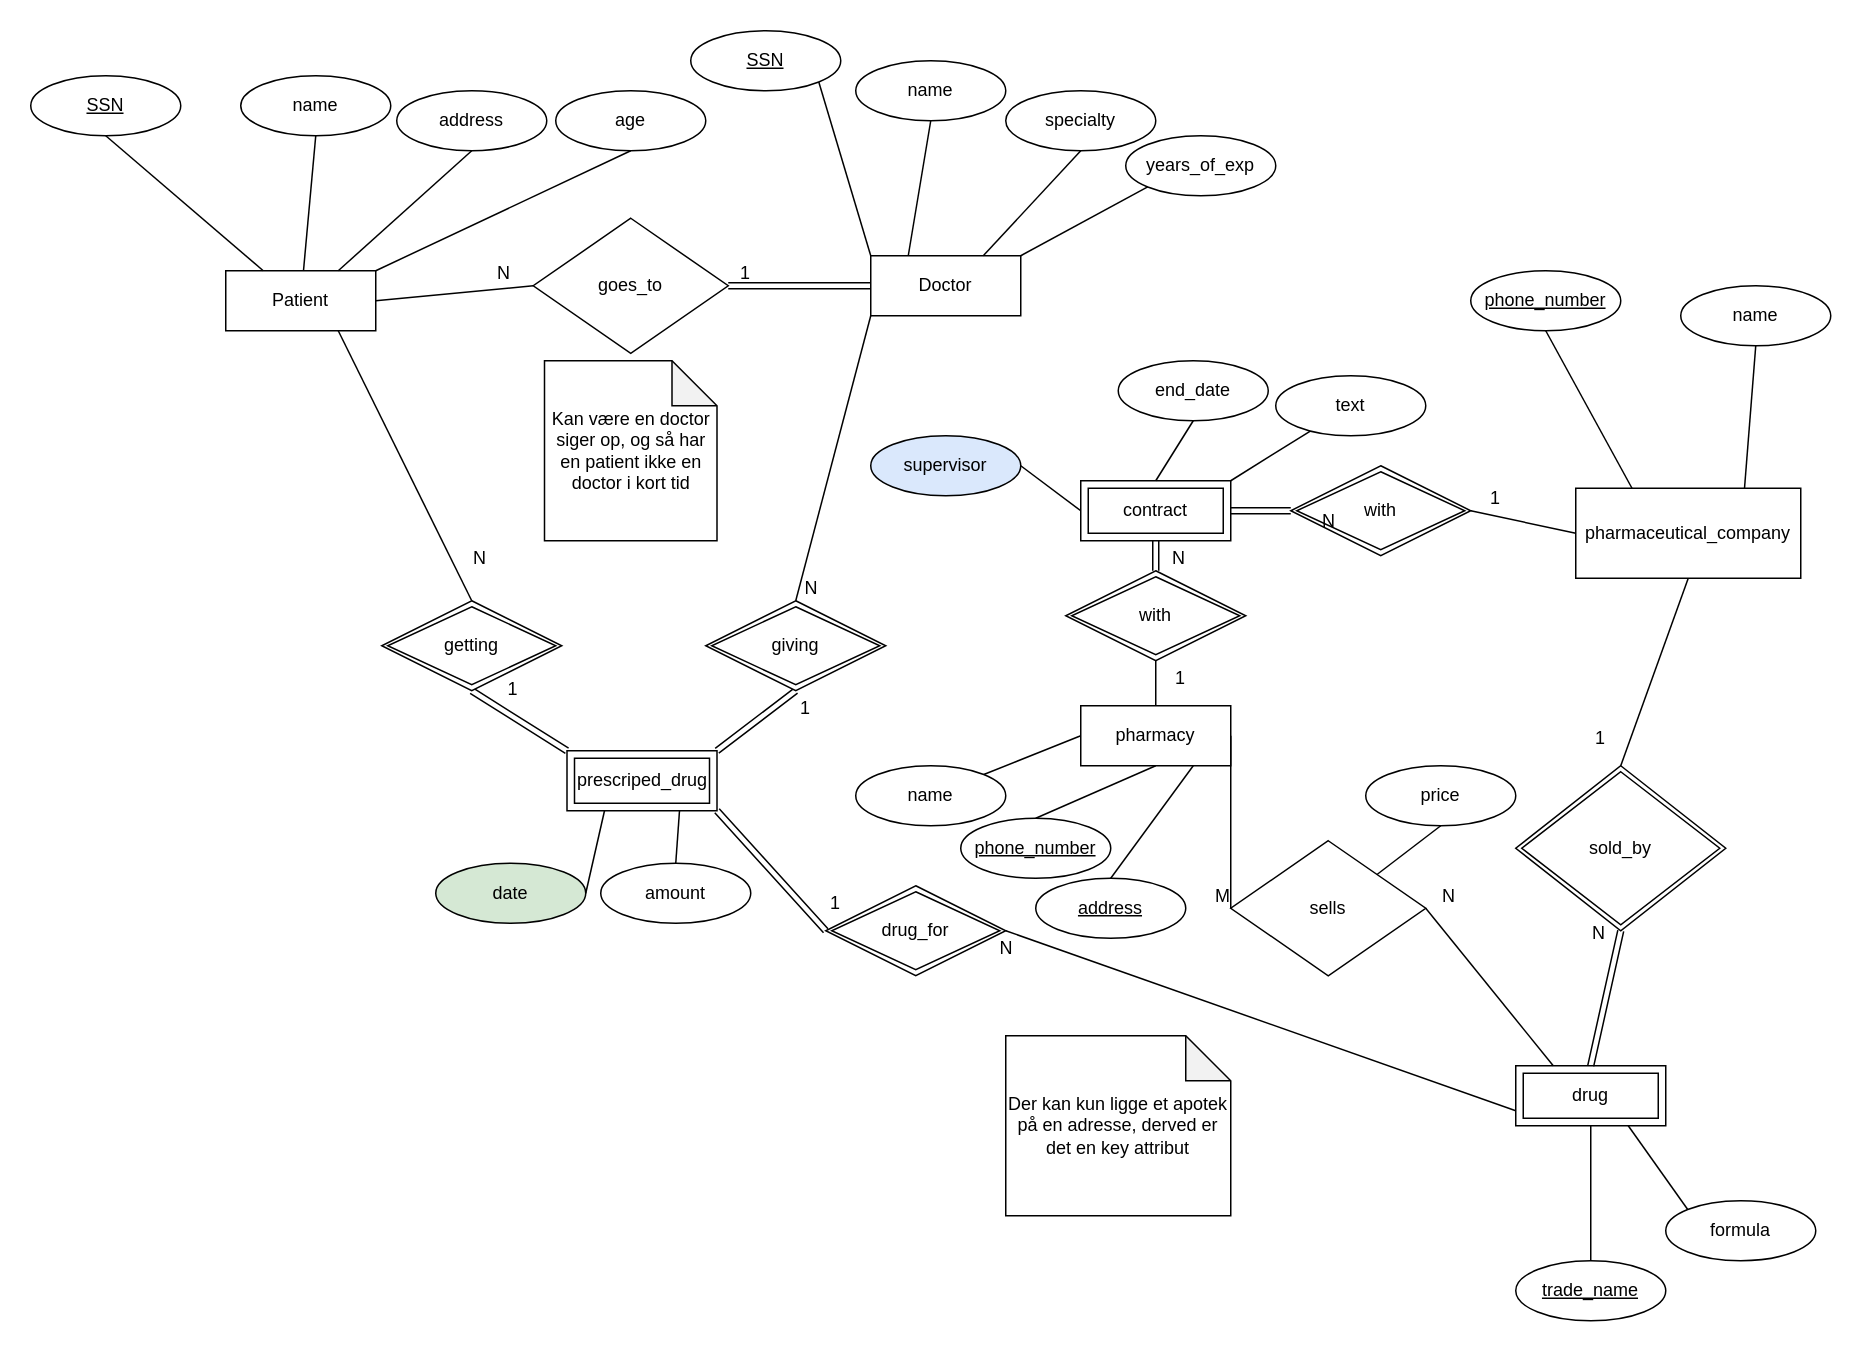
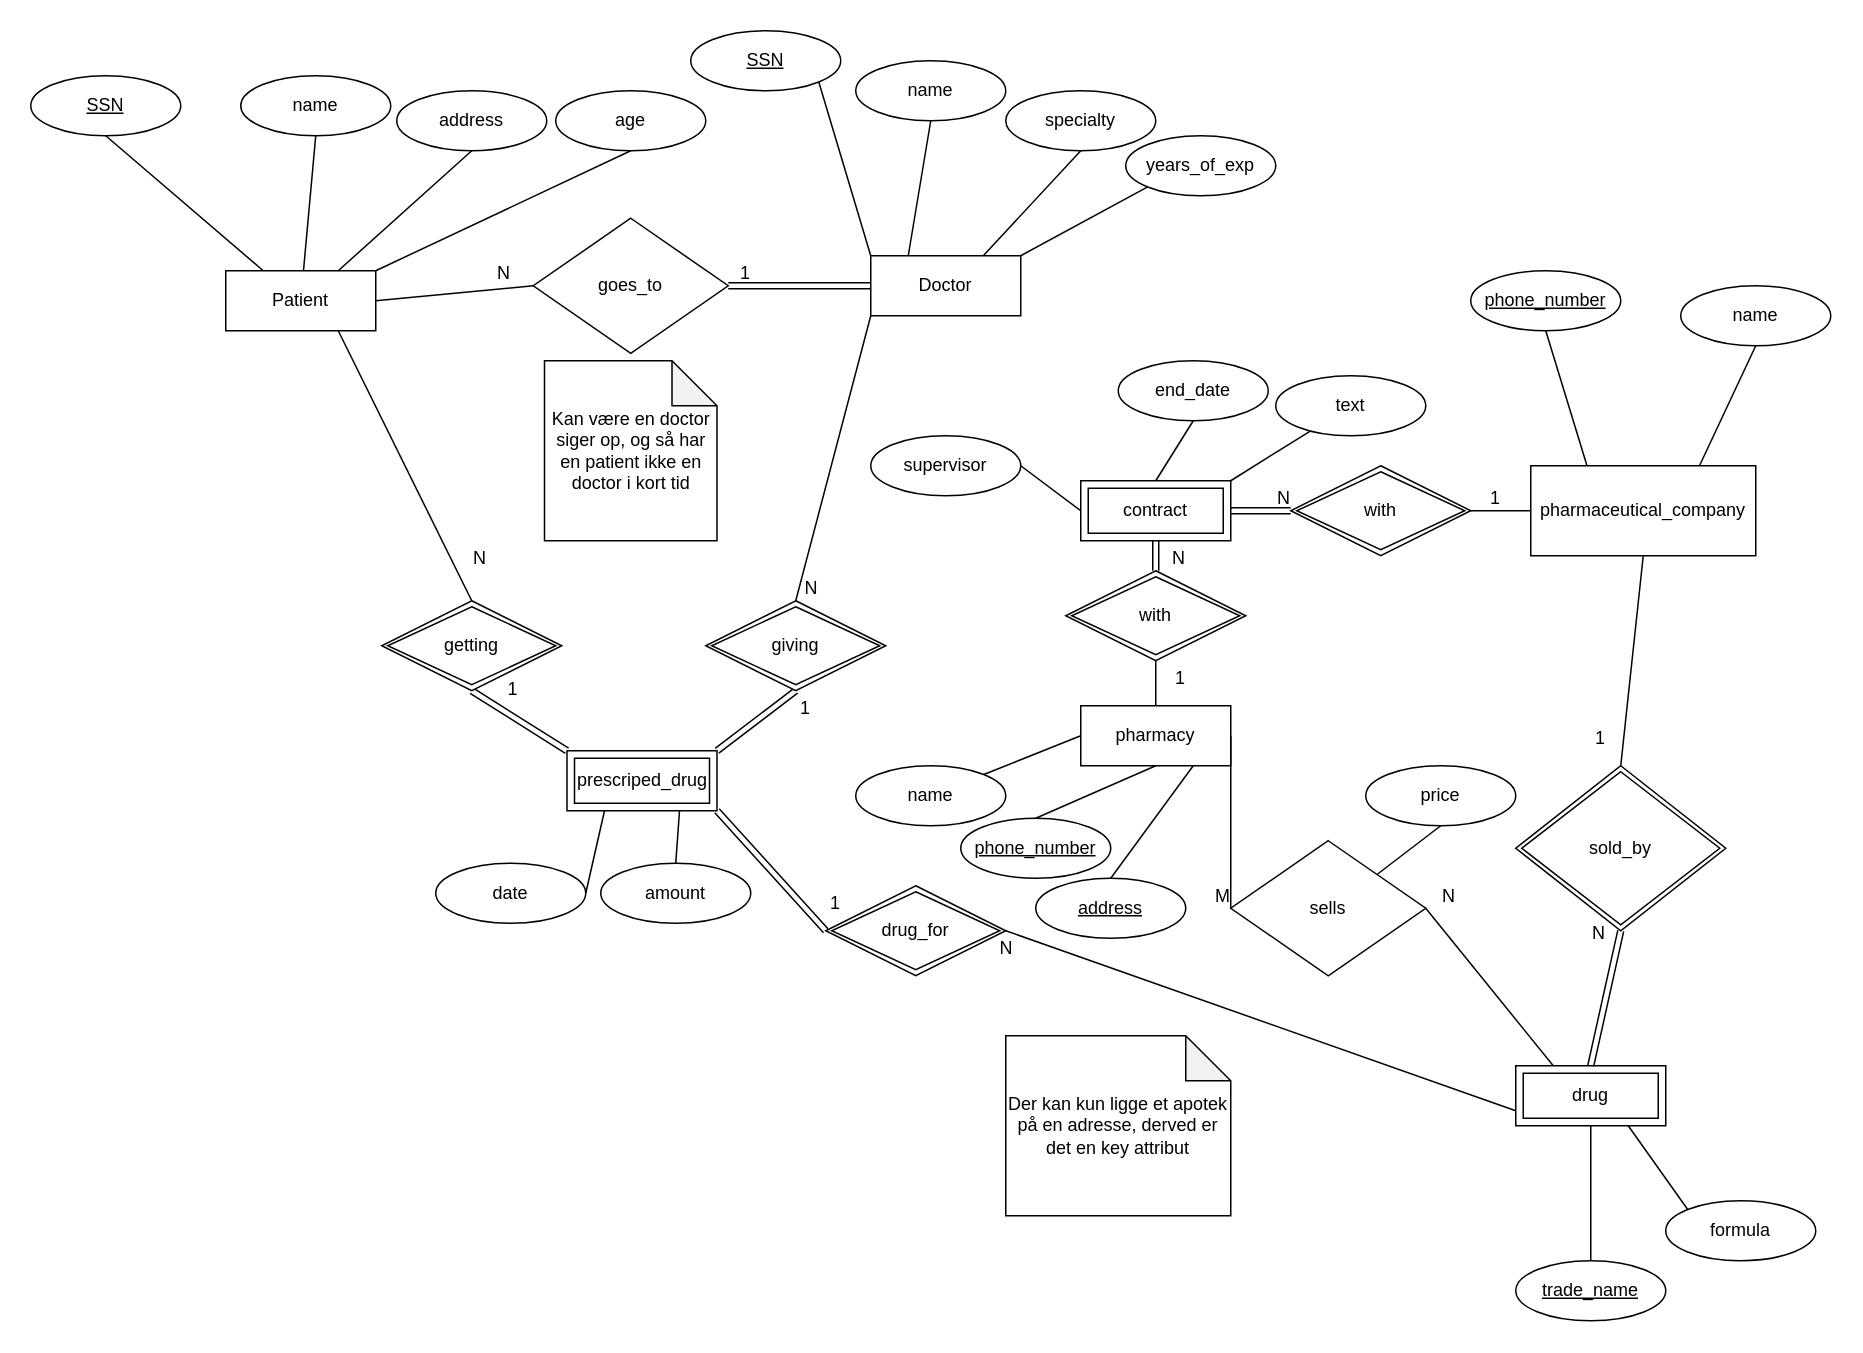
node "supervisor": fillcolor #dae8fc -> #ffffff
node "pharmaceutical_company": moved (1688, 533) -> (1643, 511)
node "date": fillcolor #d5e8d4 -> #ffffff
